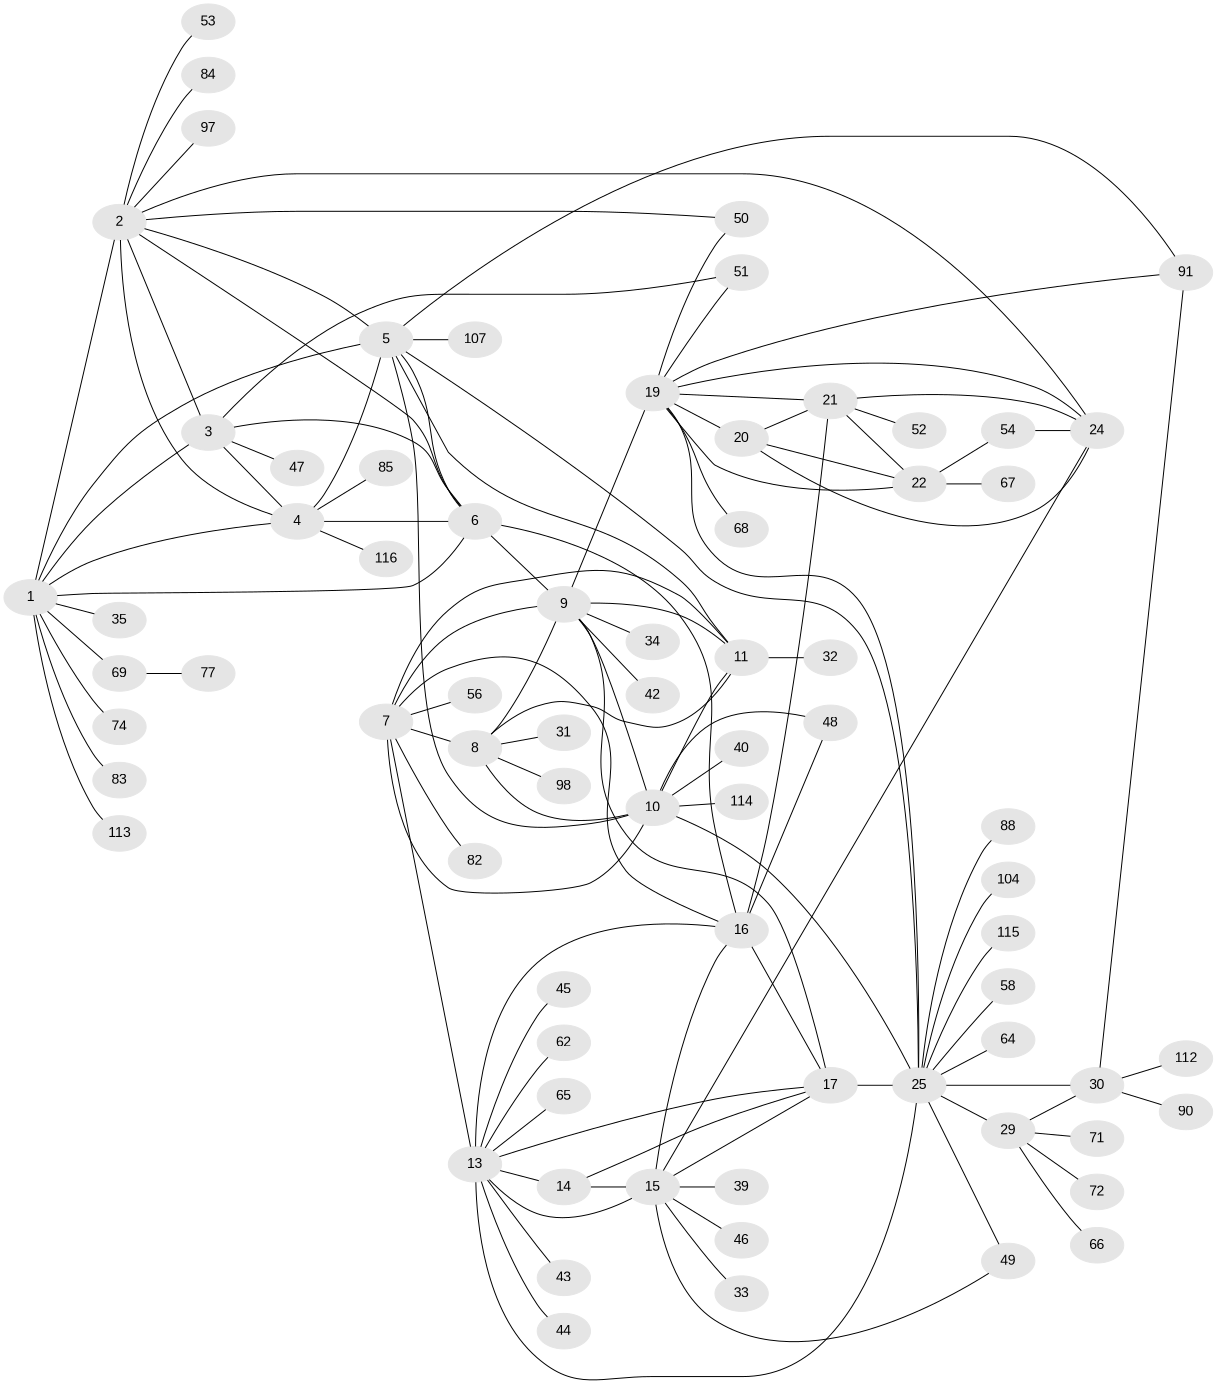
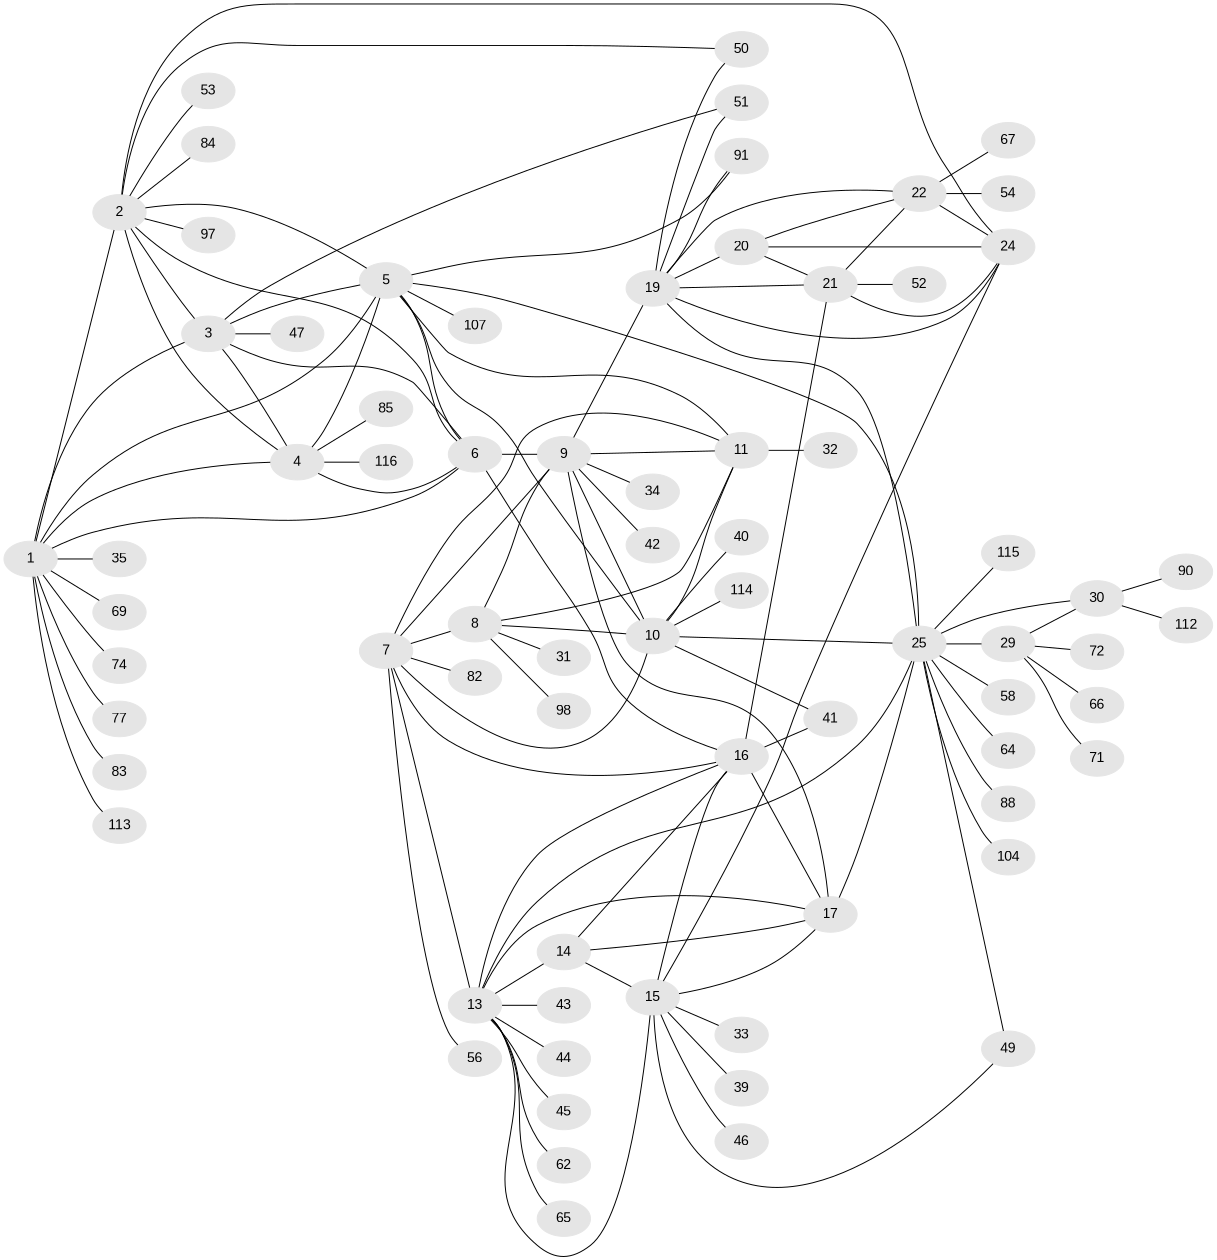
edge "5" -- "3": added
edge "54" -- "24": now "22" -- "24"
node "68": removed
edge "69" -- "77": now "1" -- "77"
edge "91" -- "30": removed
node "48": label "48" -> "41"
edge "16" -- "14": added
